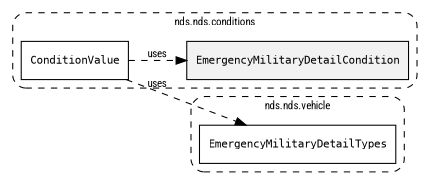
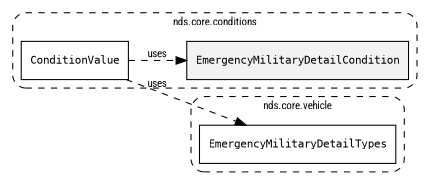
cluster "nds.nds.conditions": label "nds.nds.conditions" -> "nds.core.conditions"
cluster "nds.nds.vehicle": label "nds.nds.vehicle" -> "nds.core.vehicle"
